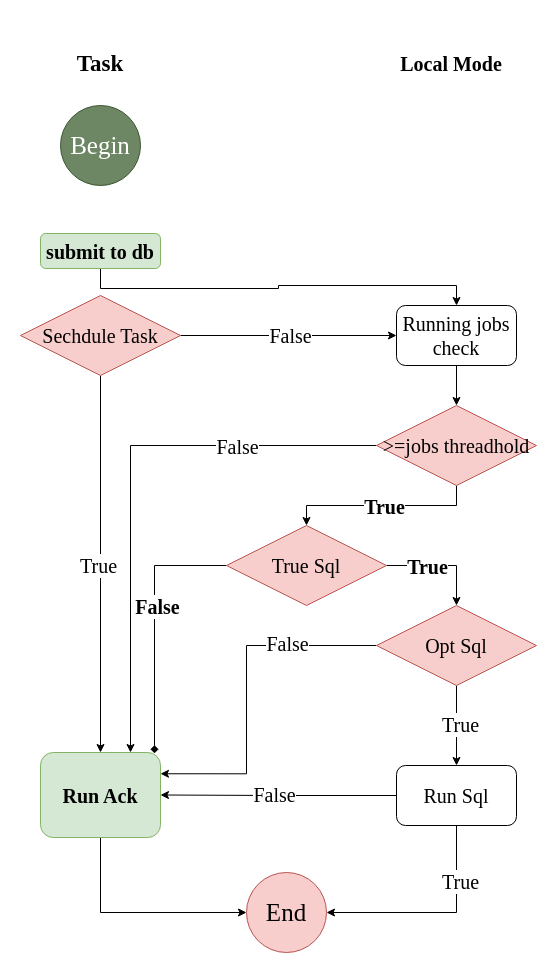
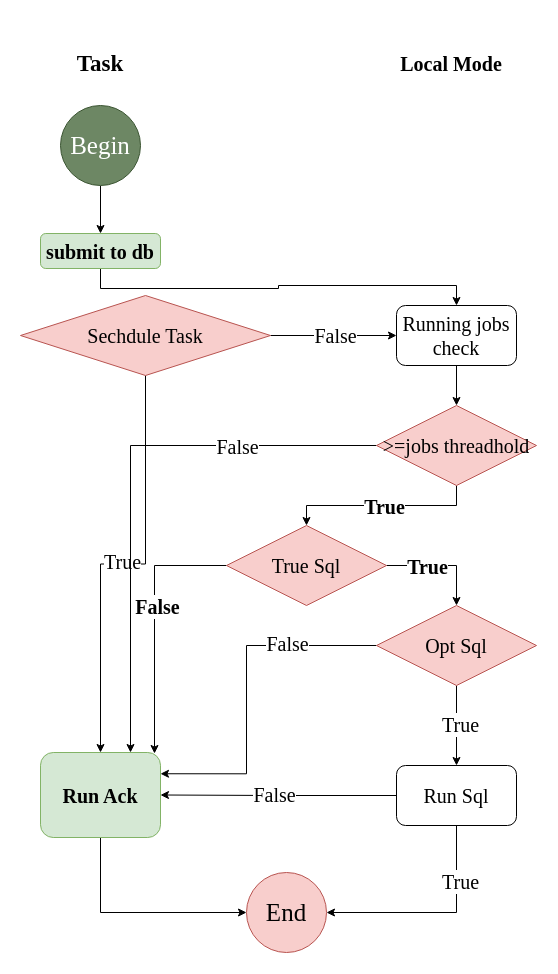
edge "Begin" -> "submit to db": added
node "Sechdule Task": size 160x80 -> 250x80
edge "True Sql" -> "Run Ack": arrowhead diamond -> classic
